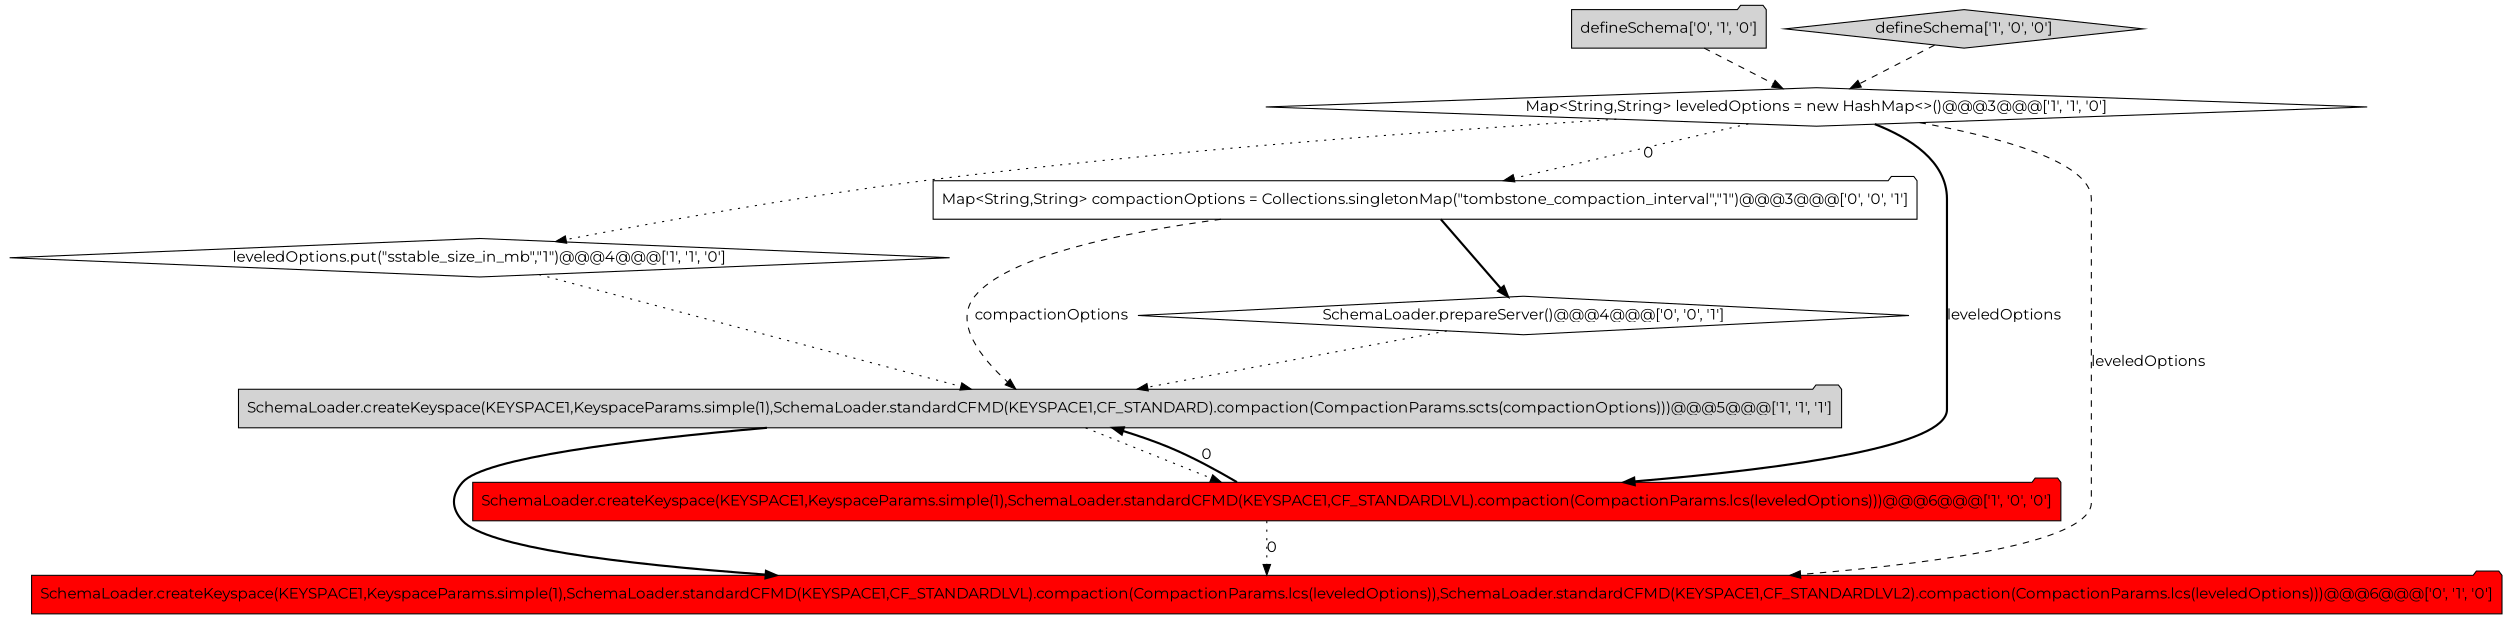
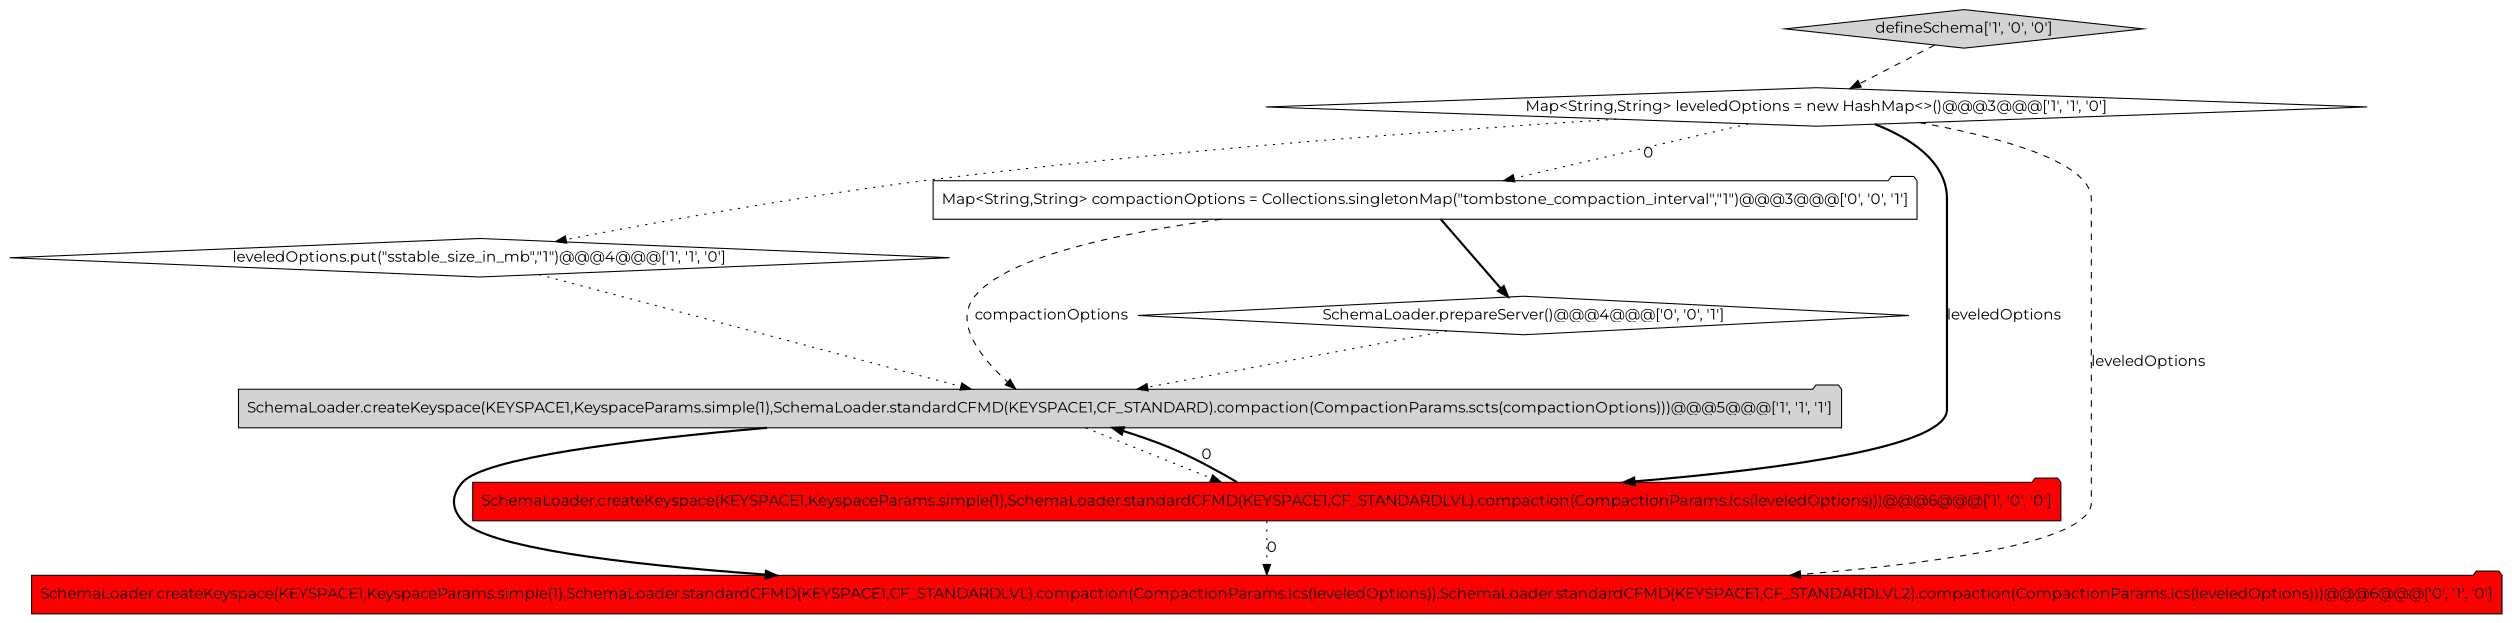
node "defineSchema['0', '1', '0']": removed
